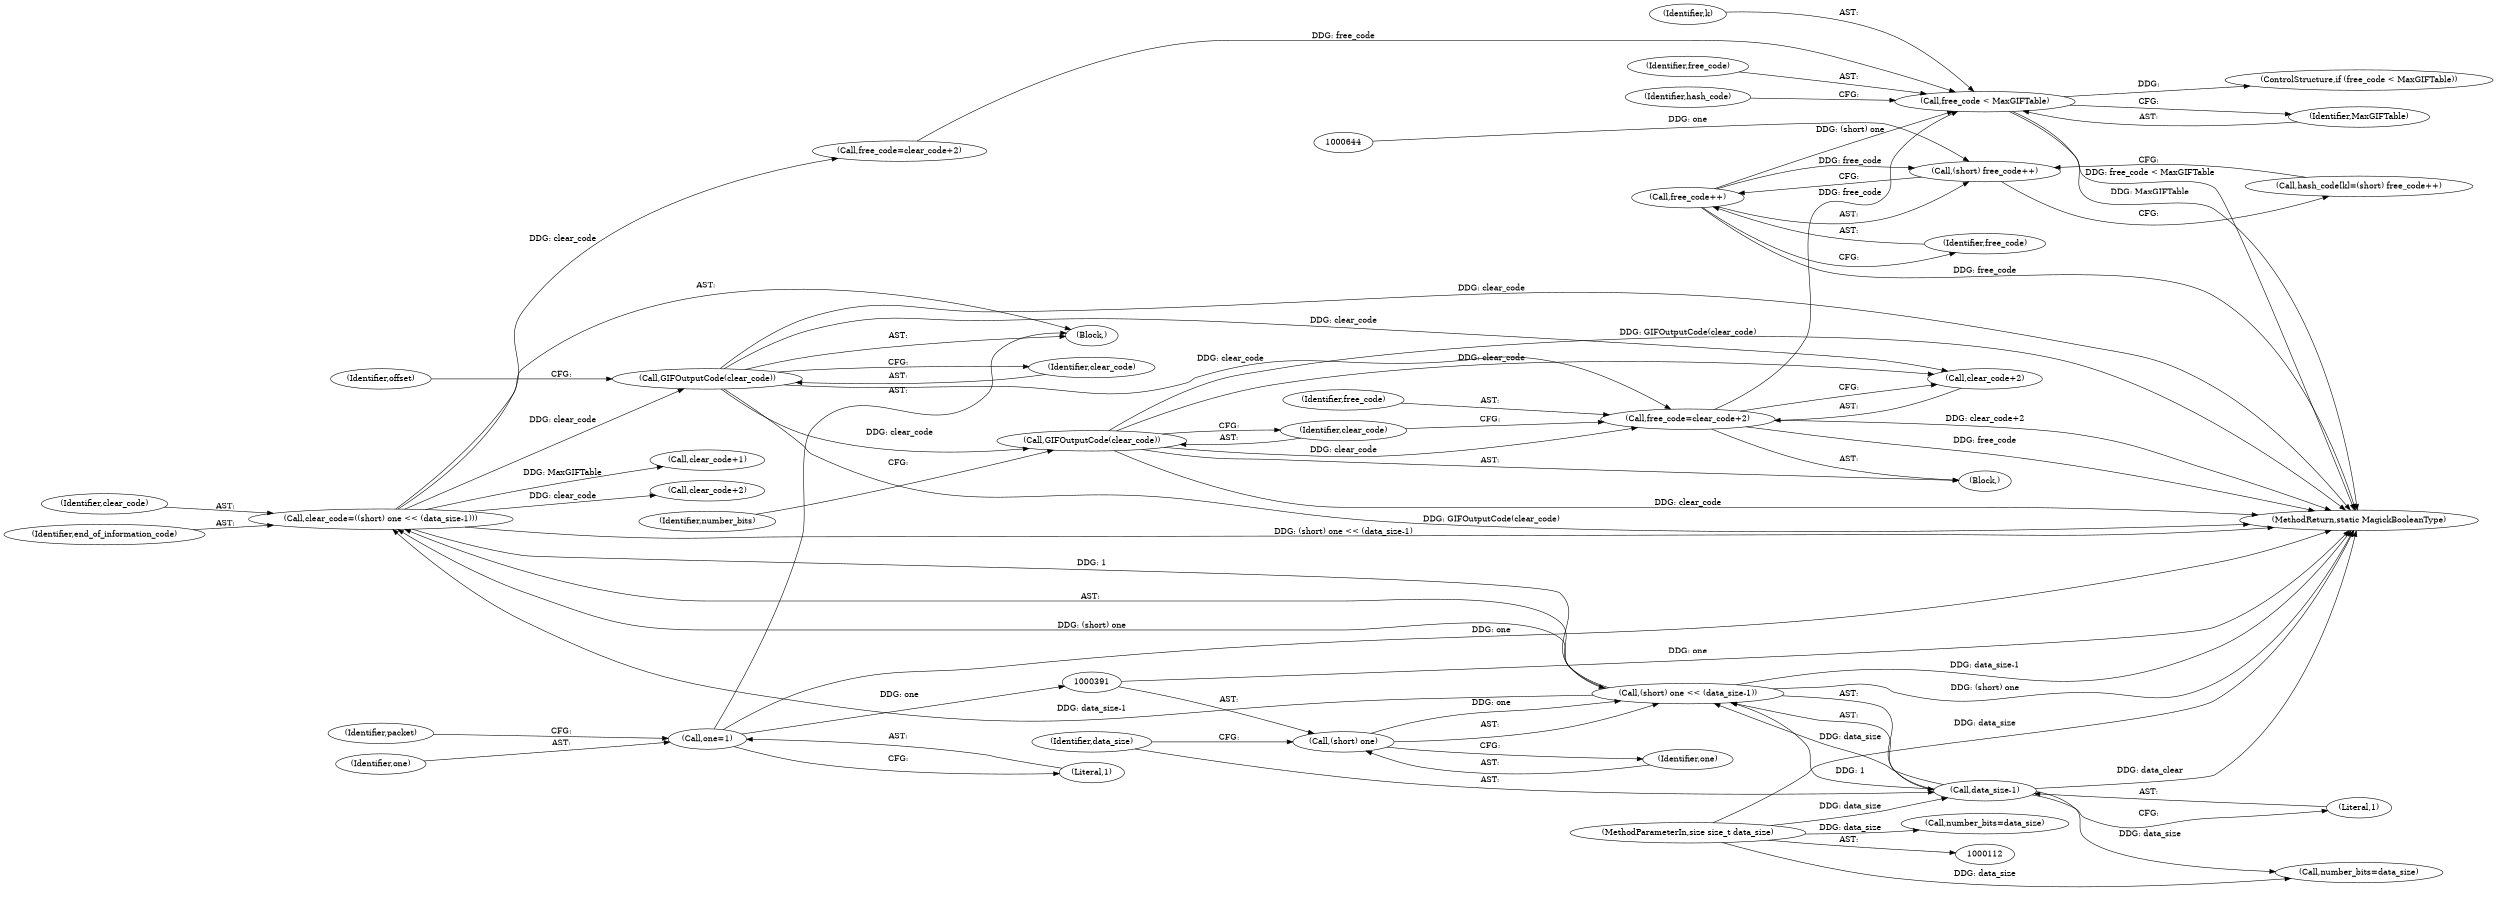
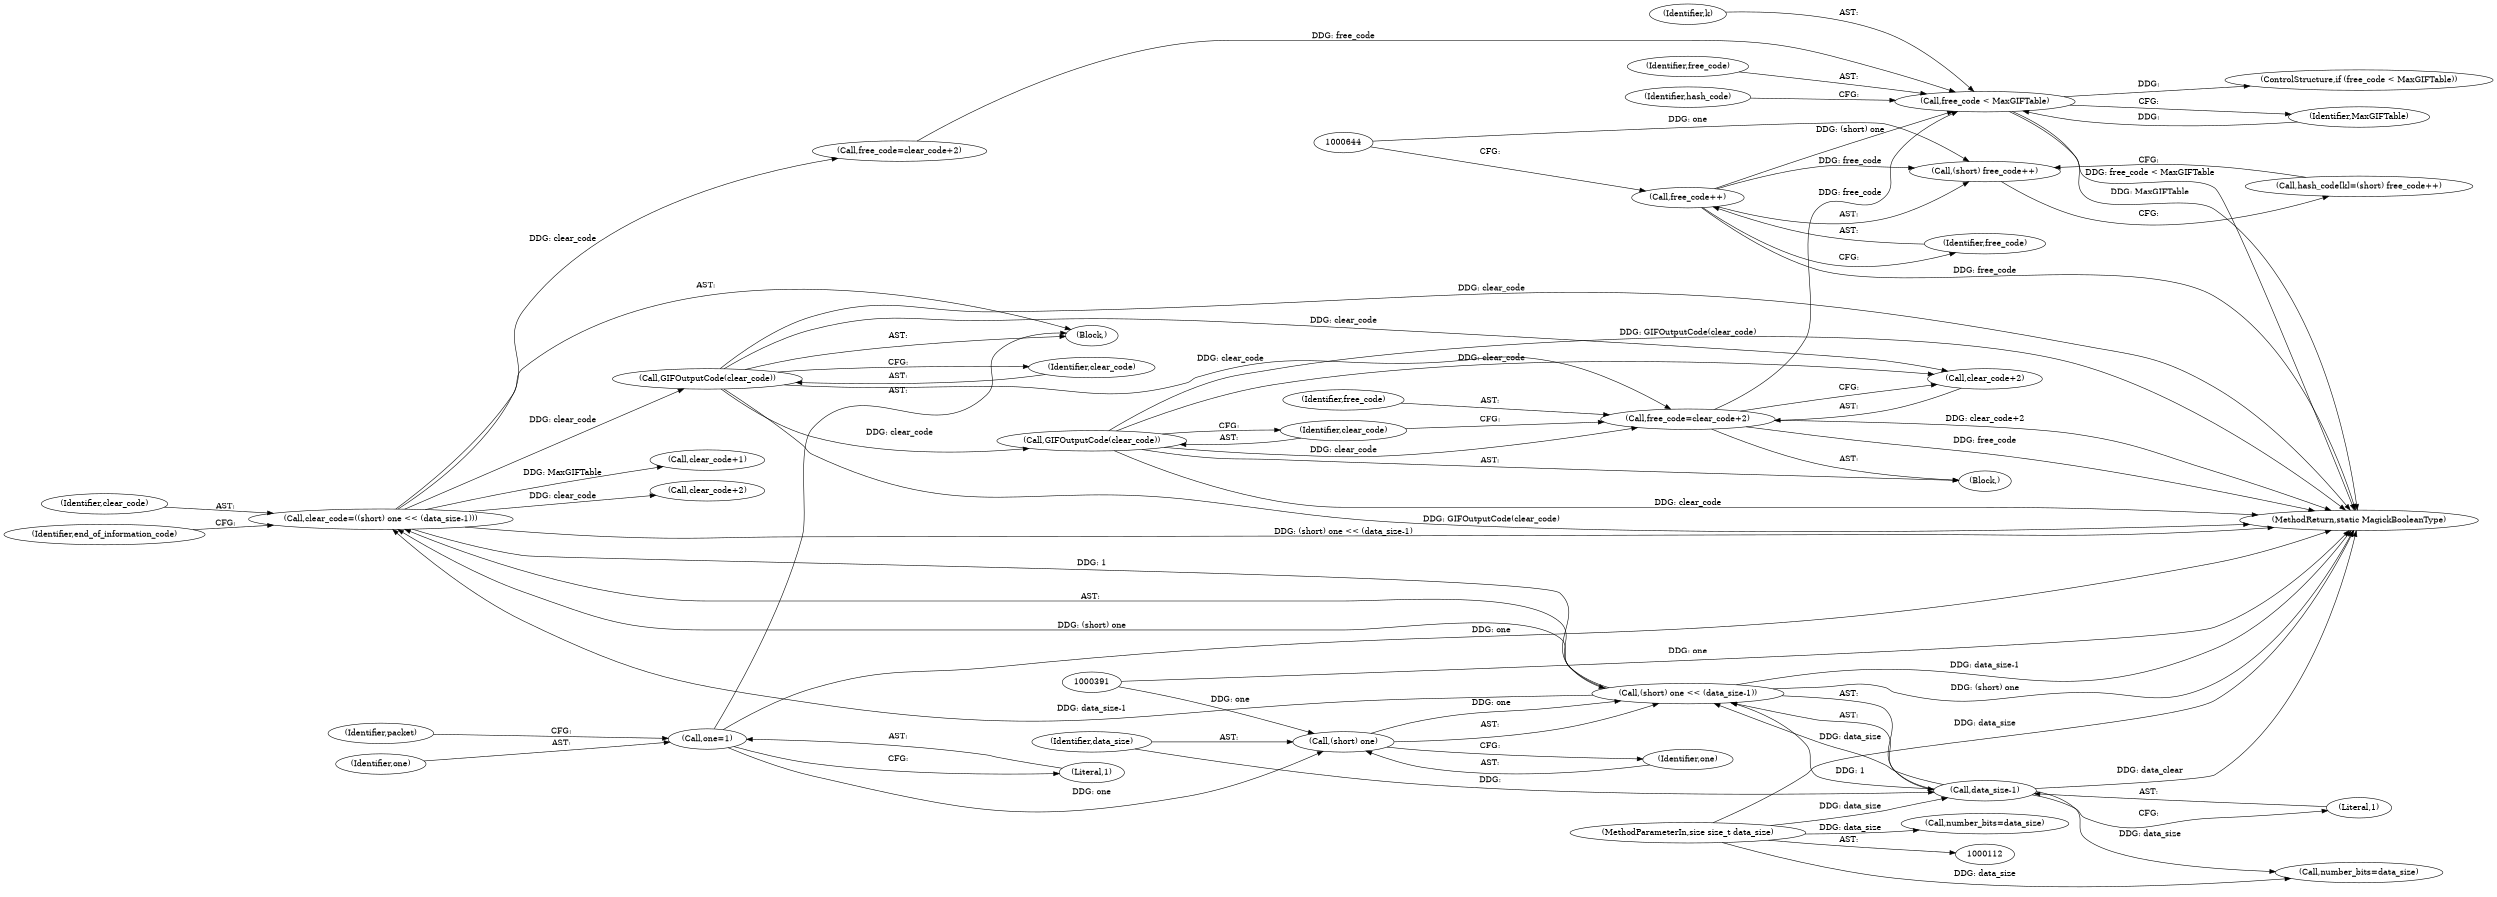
edge "(Identifier,MaxGIFTable)" -> "(Call,free_code < MaxGIFTable)": label "AST: " -> "DDG: "
edge "(Call,(short) free_code++)" -> "(Call,free_code++)": now "1000644" -> "(Call,free_code++)"
node "(Identifier,offset)": removed
node "(Identifier,number_bits)": removed
edge "(Identifier,end_of_information_code)" -> "(Call,clear_code=((short) one << (data_size-1)))": label "AST: " -> "CFG: "
edge "1000391" -> "(Call,(short) one)": label "AST: " -> "DDG: one"
edge "(Call,one=1)" -> "1000391": now "(Call,one=1)" -> "(Call,(short) one)"
edge "(Identifier,data_size)" -> "(Call,(short) one)": label "CFG: " -> "AST: "
edge "(Identifier,data_size)" -> "(Call,data_size-1)": label "AST: " -> "DDG: "
